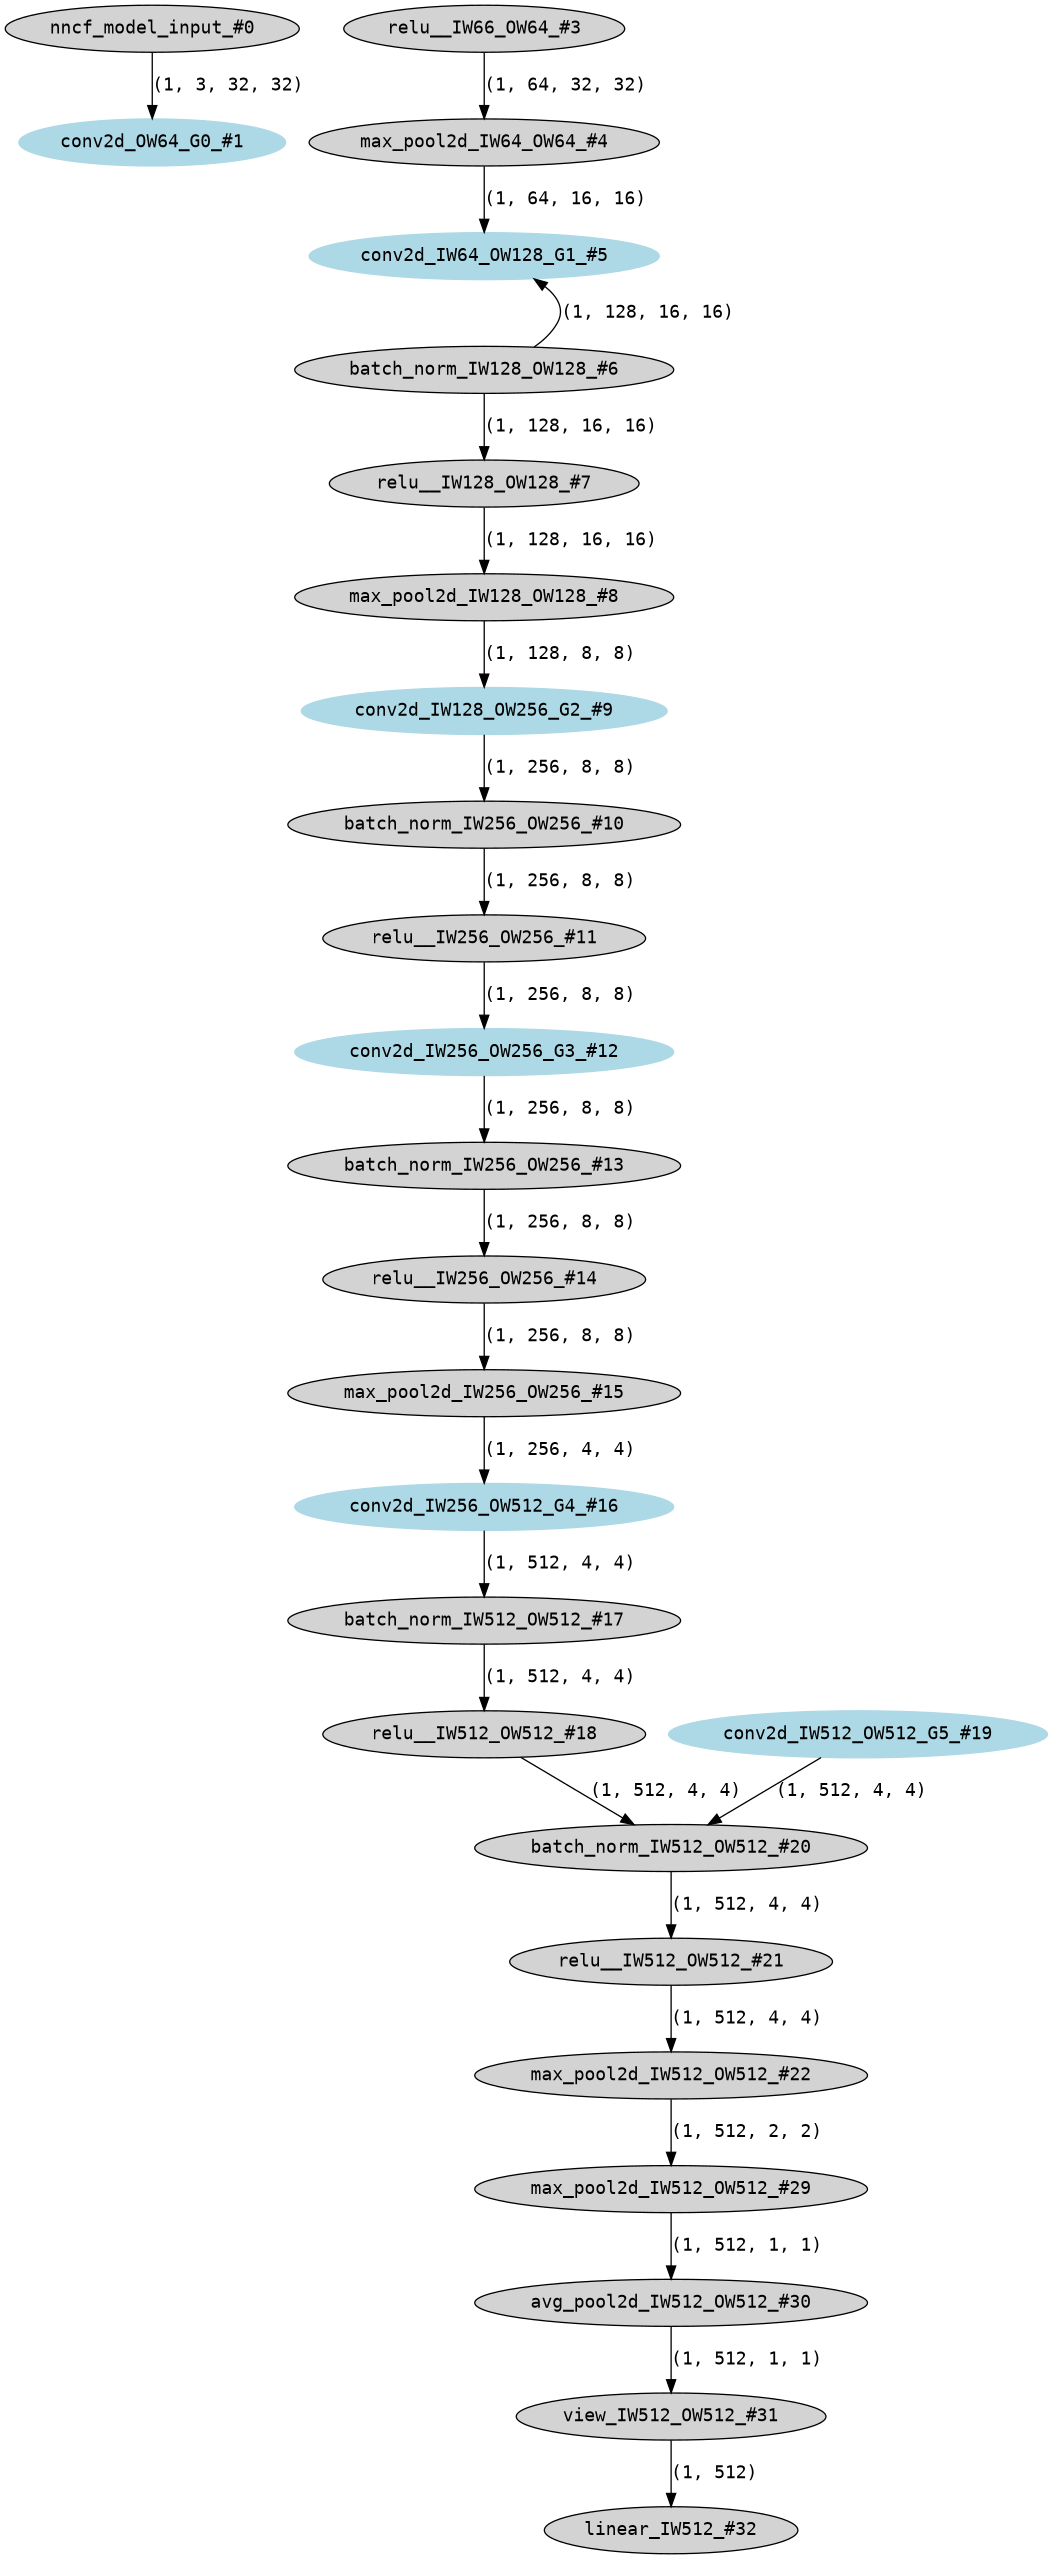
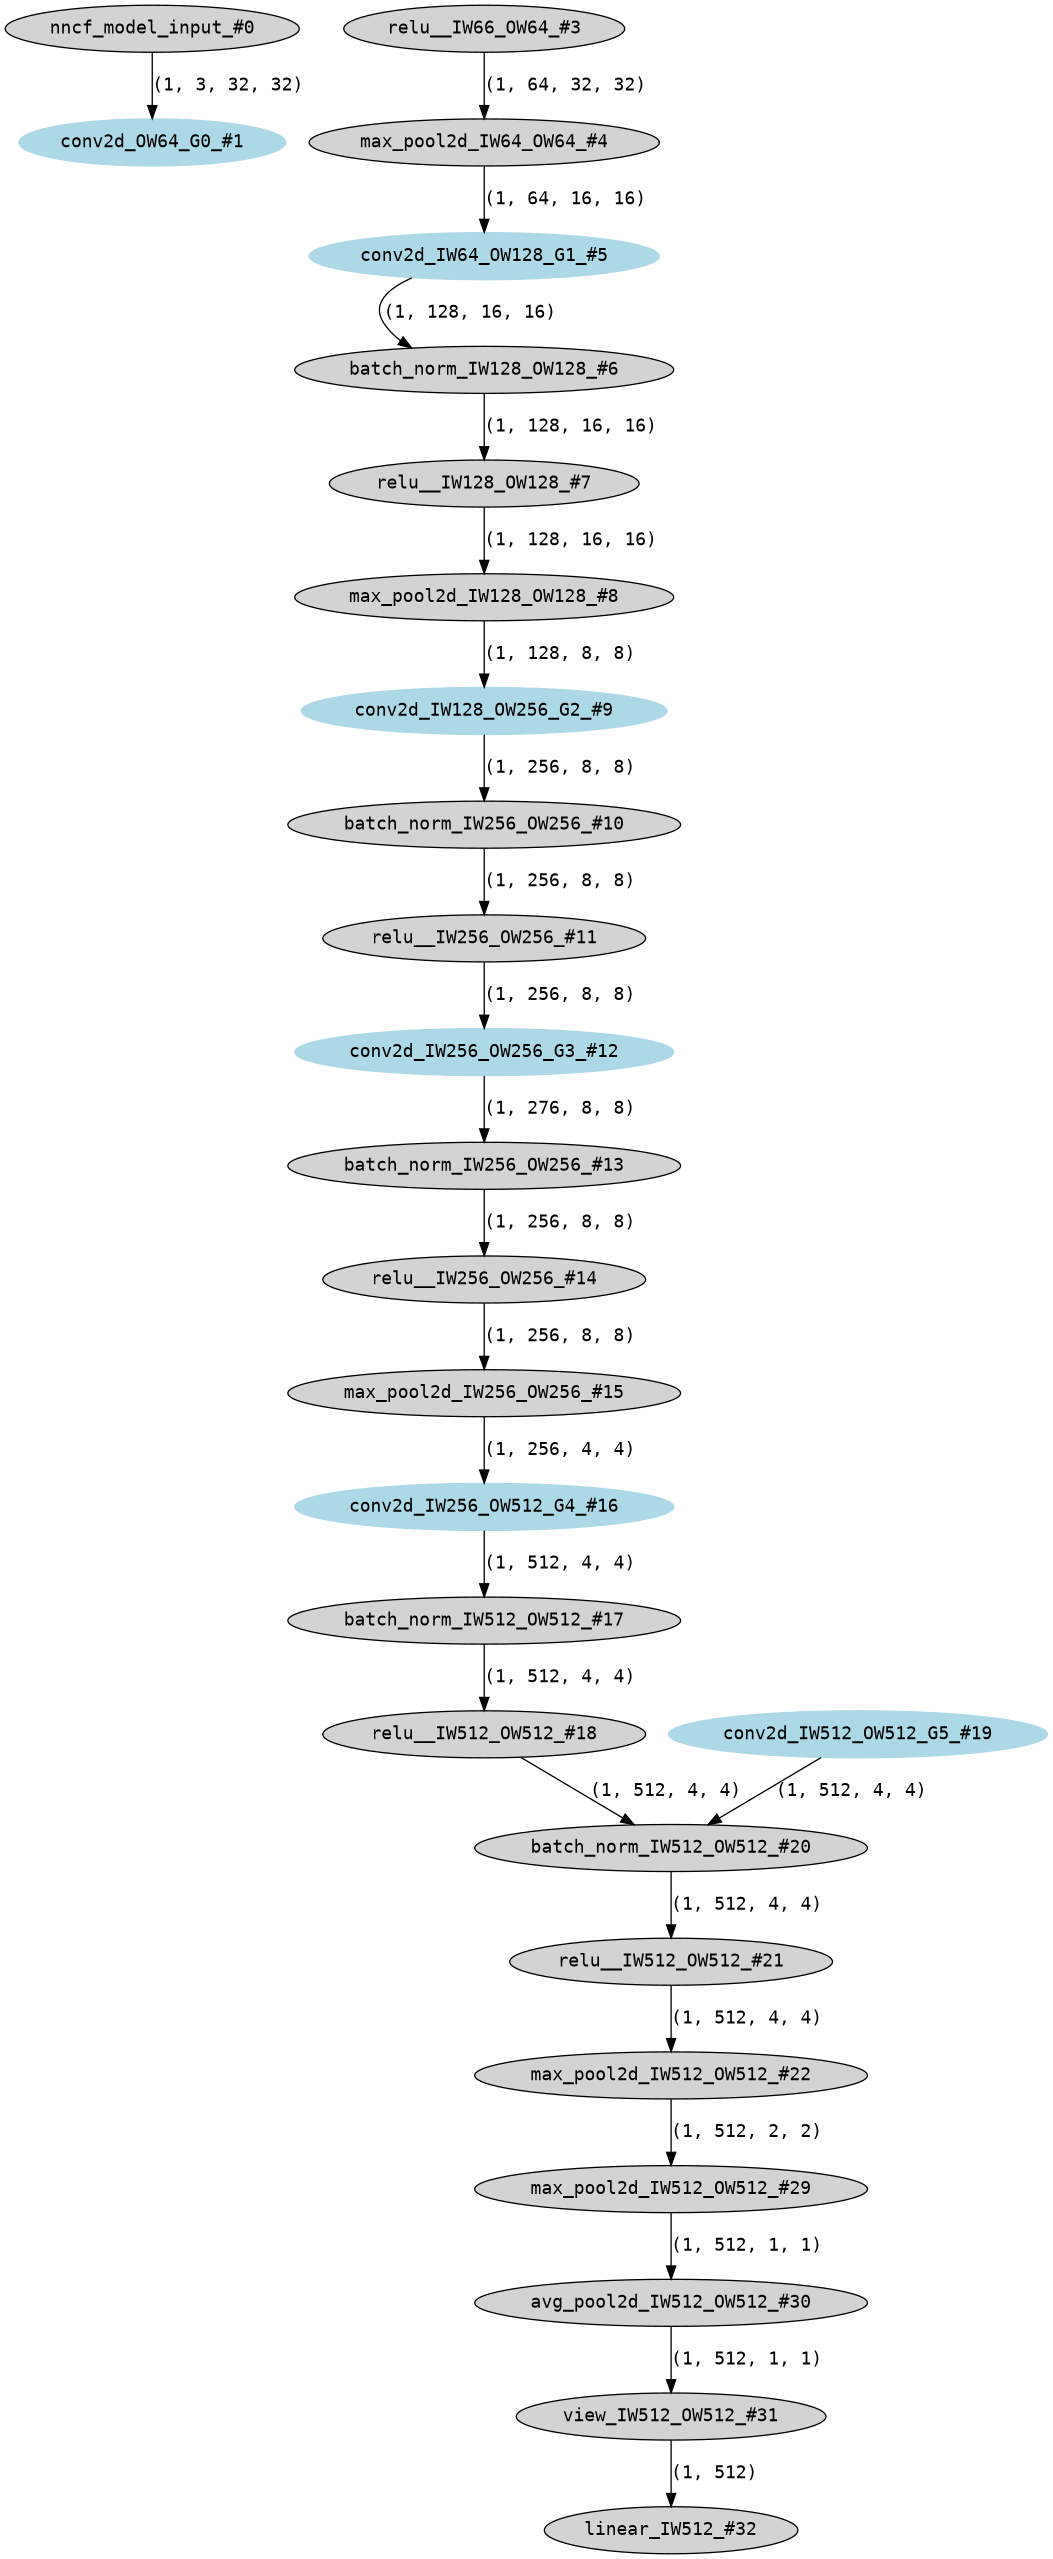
edge "batch_norm_IW128_OW128_#6" -> "conv2d_IW64_OW128_G1_#5": reversed
edge "conv2d_IW256_OW256_G3_#12" -> "batch_norm_IW256_OW256_#13": label "(1, 256, 8, 8)" -> "(1, 276, 8, 8)"
